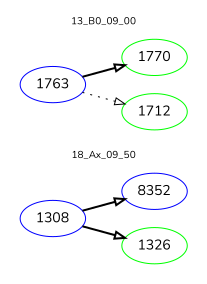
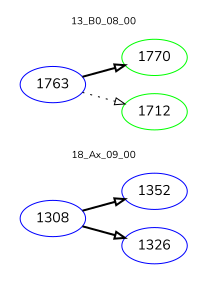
cluster "13_B0_09_00": label "13_B0_09_00" -> "13_B0_08_00"
cluster "18_Ax_09_50": label "18_Ax_09_50" -> "18_Ax_09_00"
node "8352": label "8352" -> "1352"
node "1326": color green -> blue
